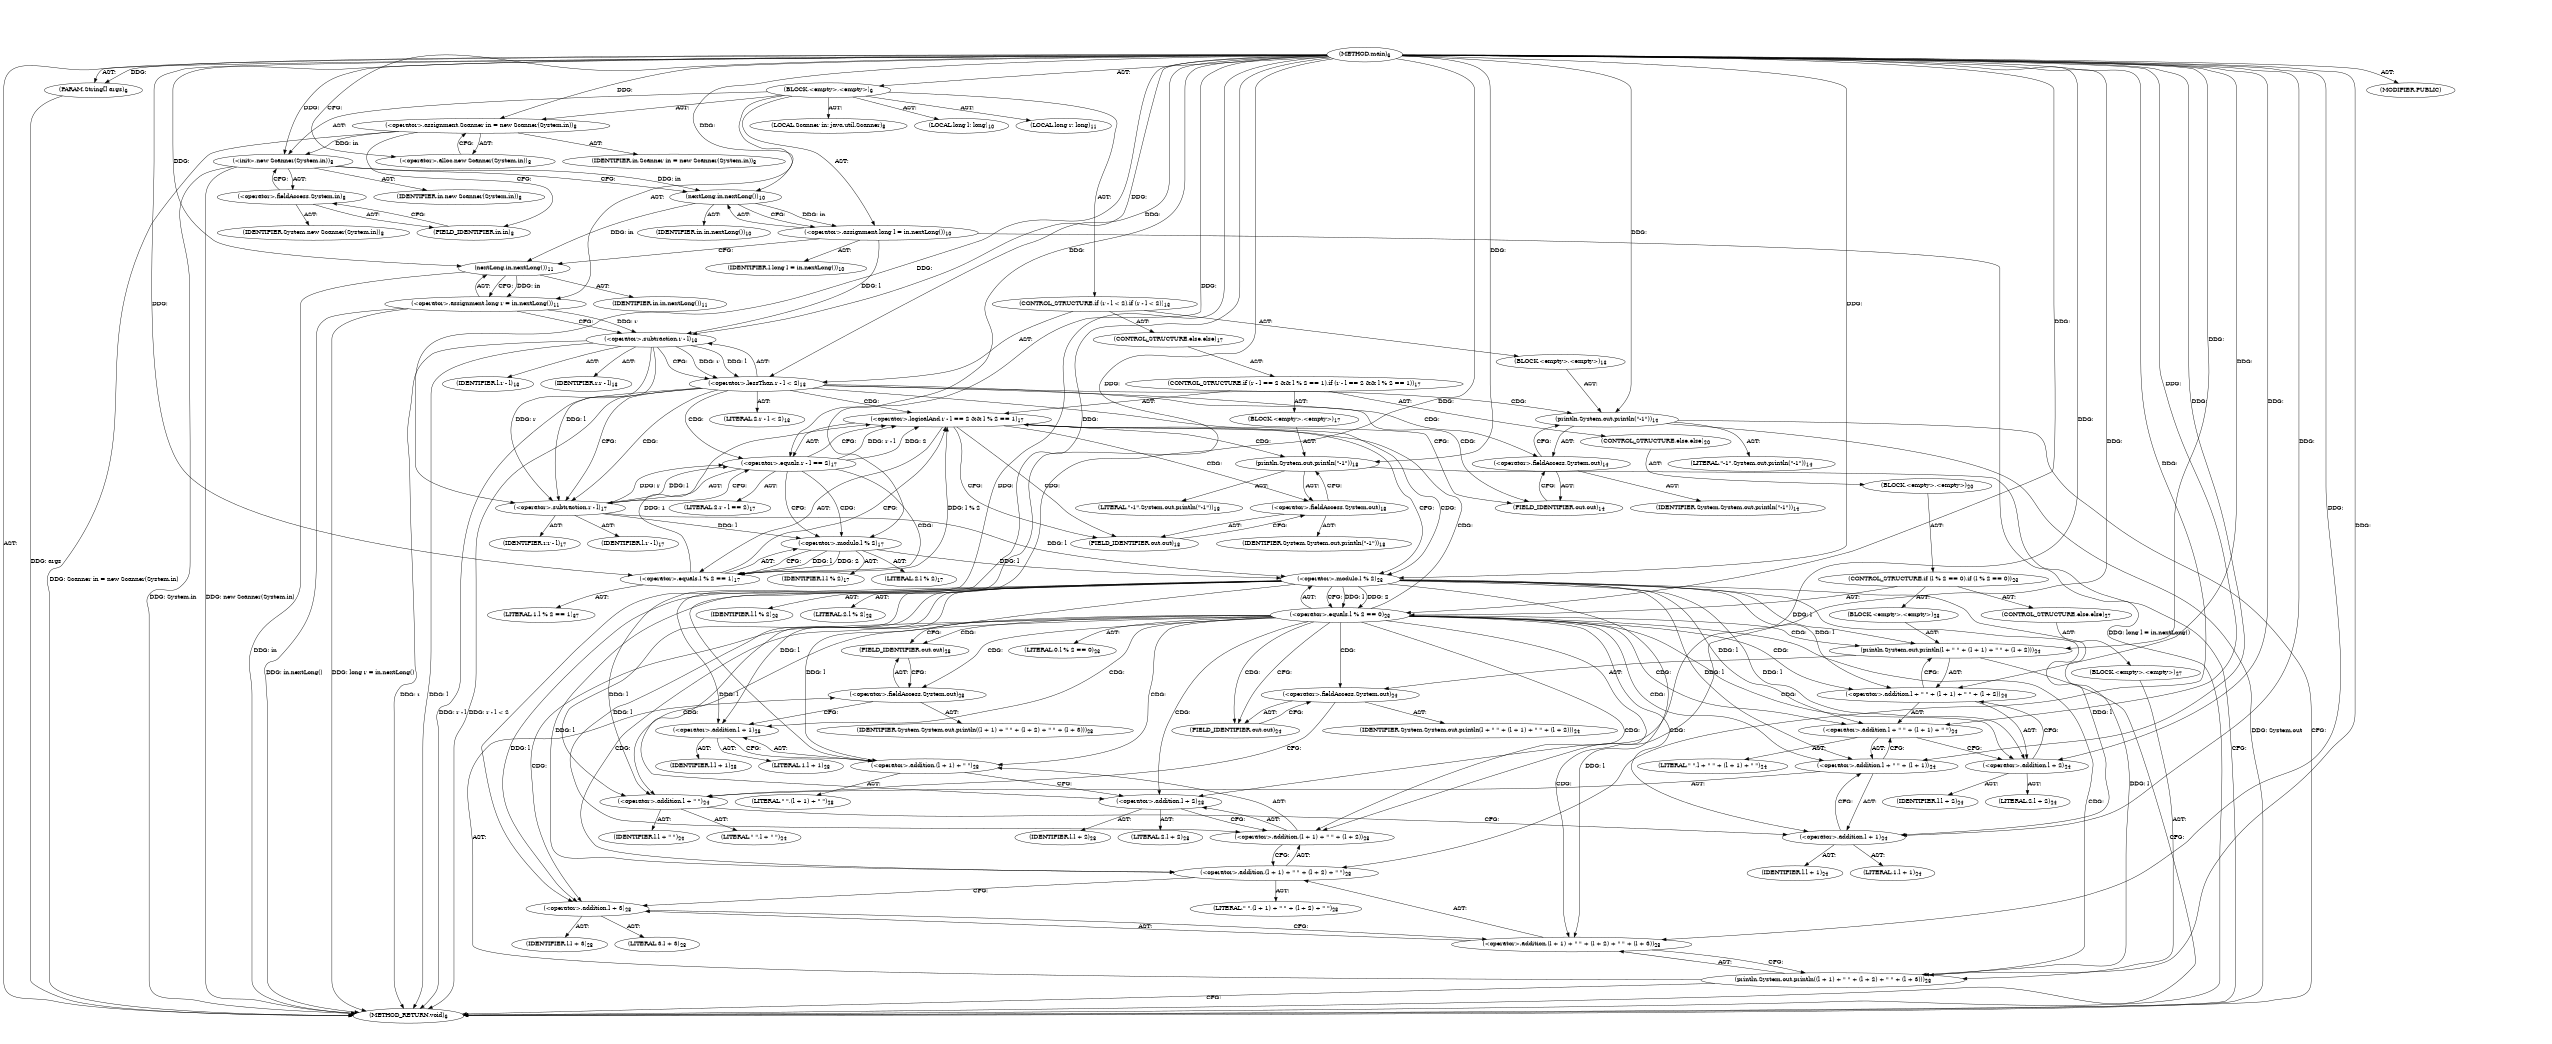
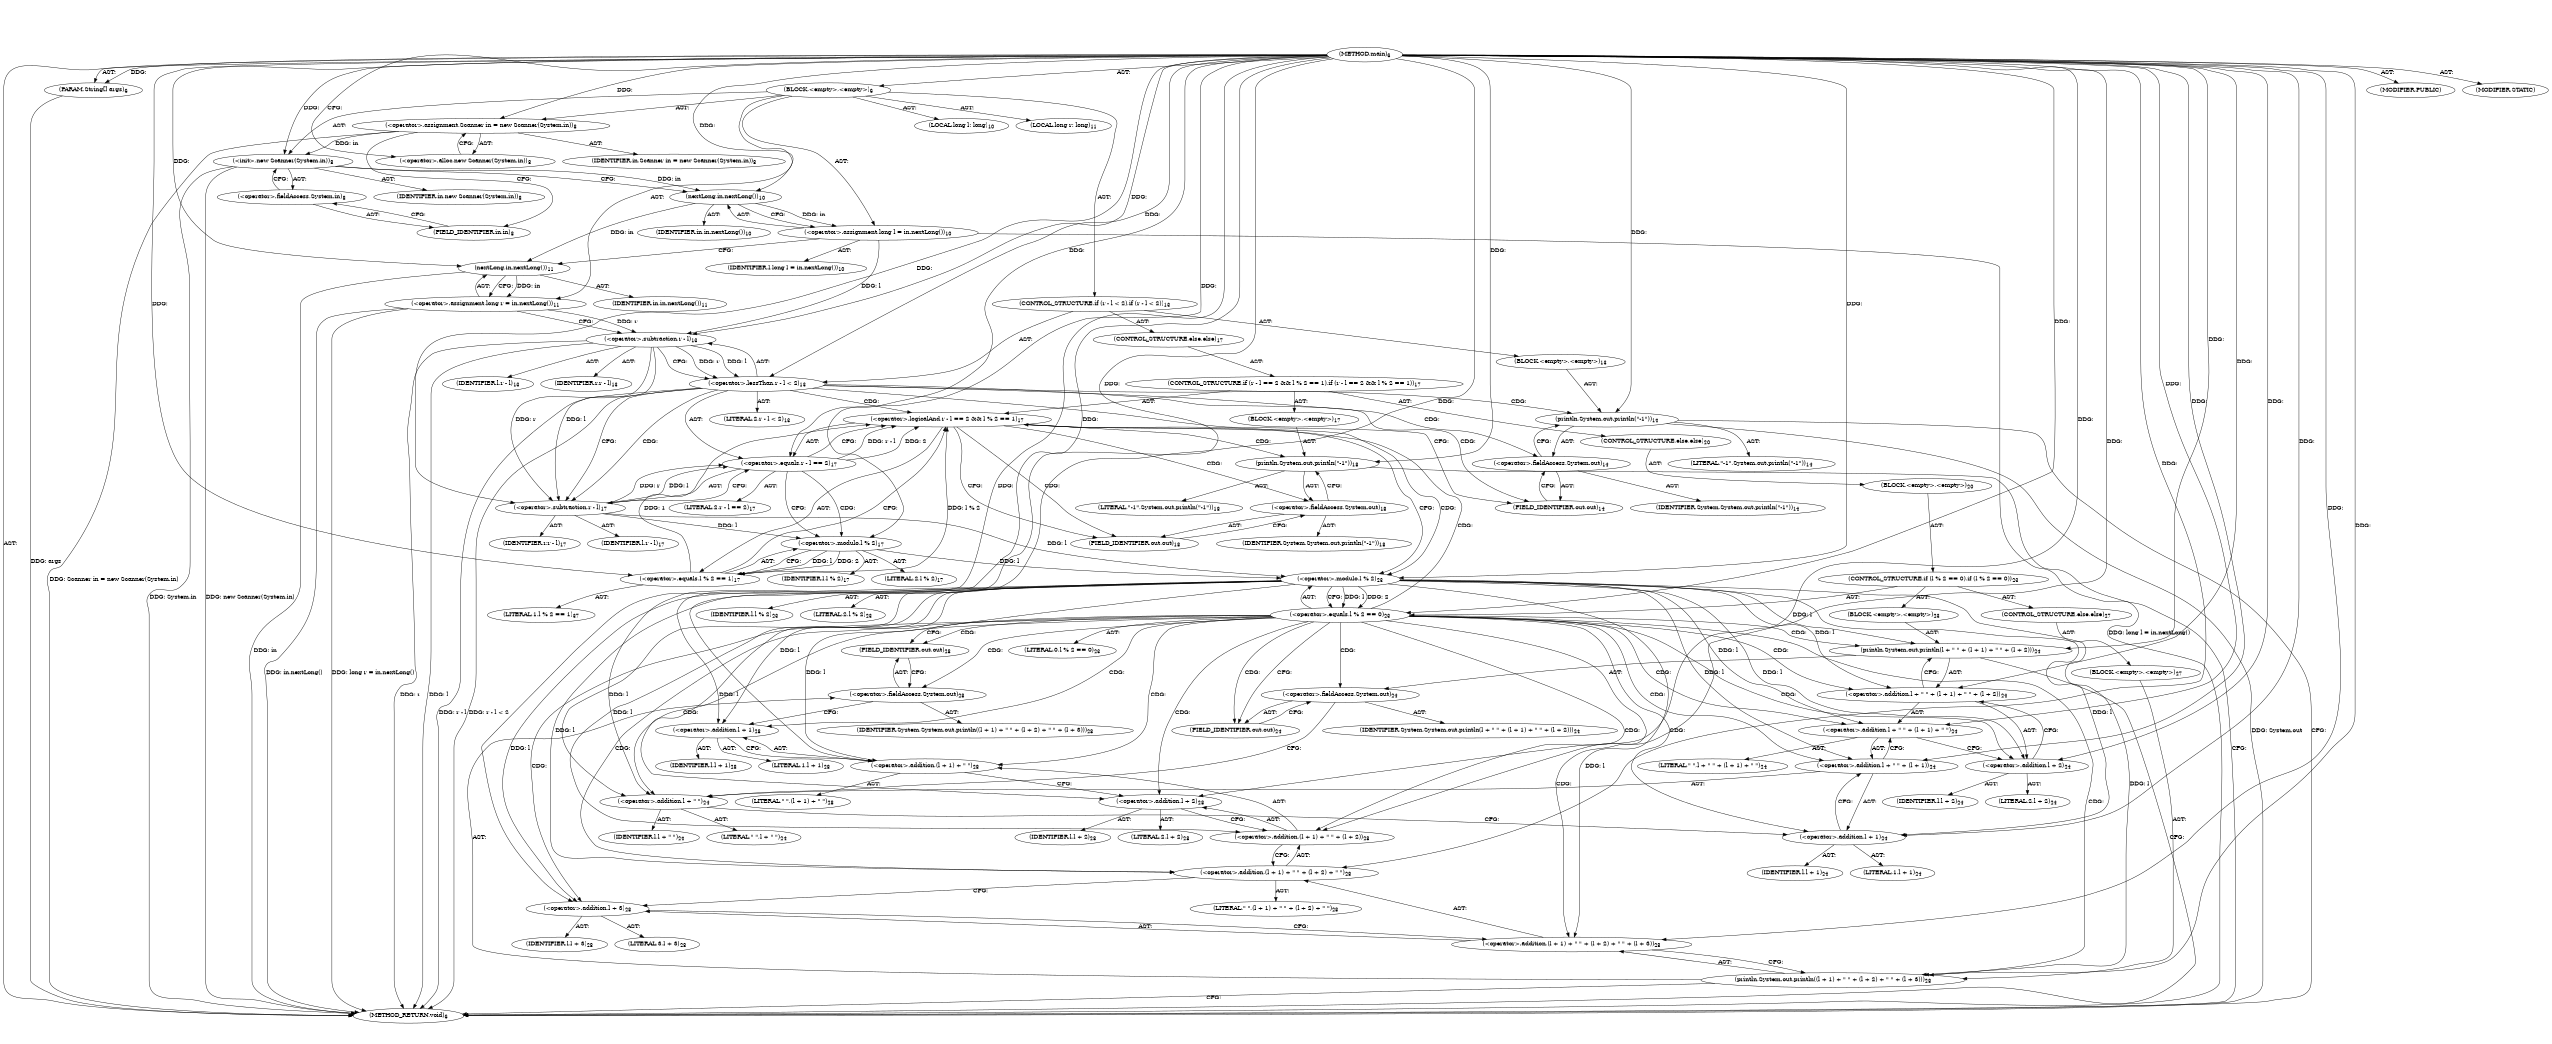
node "(MODIFIER,STATIC)": added
node "(LOCAL,Scanner in: java.util.Scanner)": removed
node "(IDENTIFIER,System,new Scanner(System.in))": removed
edge "(<operator>.lessThan,r - l < 2)" -> "(<operator>.equals,r - l == 2)": label "CDG: " -> "AST: "
edge "(<operator>.equals,r - l == 2)" -> "(<operator>.equals,l % 2 == 1)": removed, label "CDG:"
